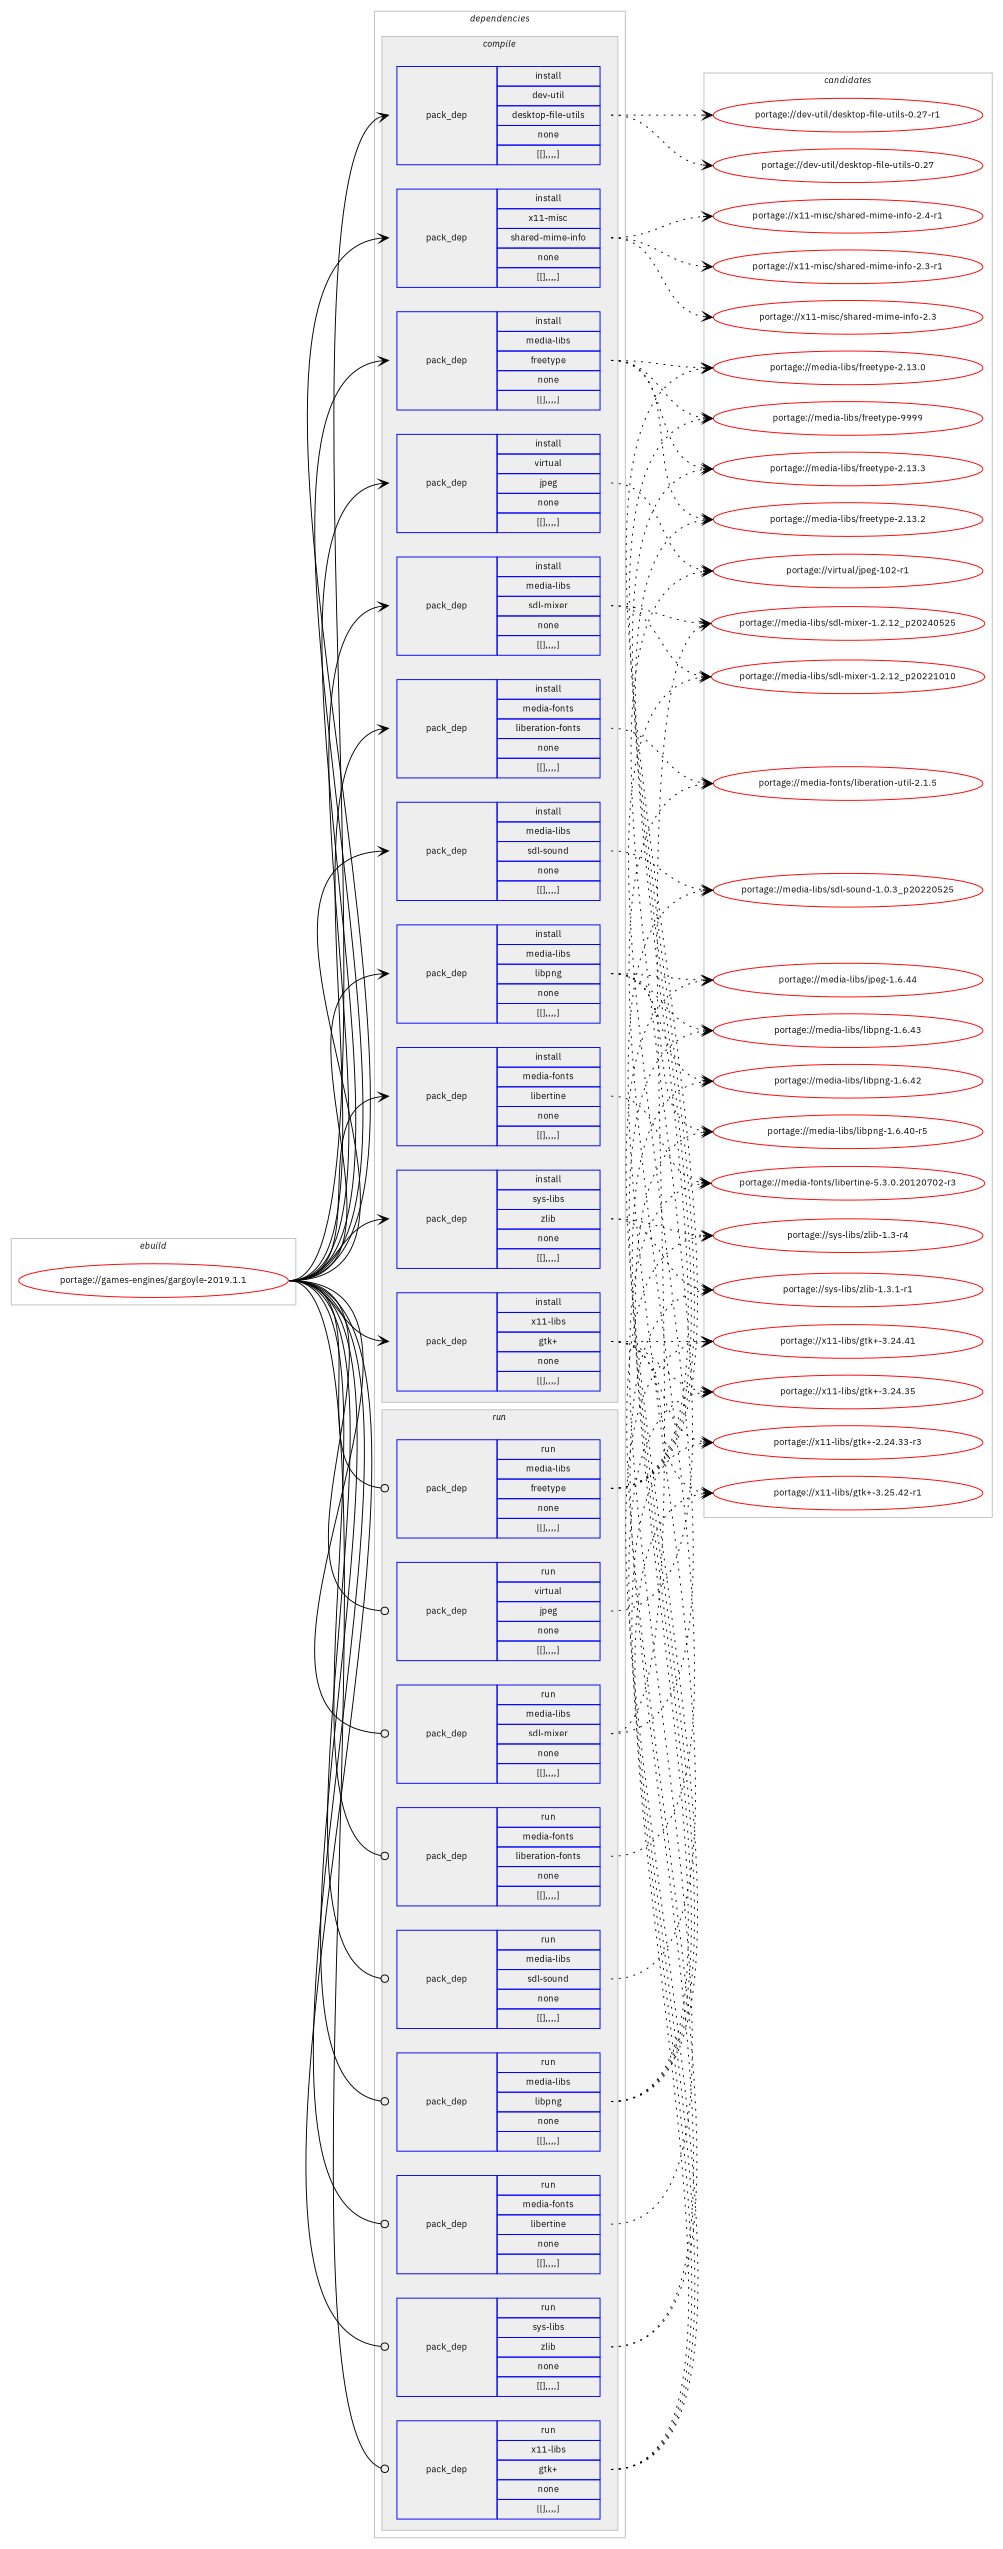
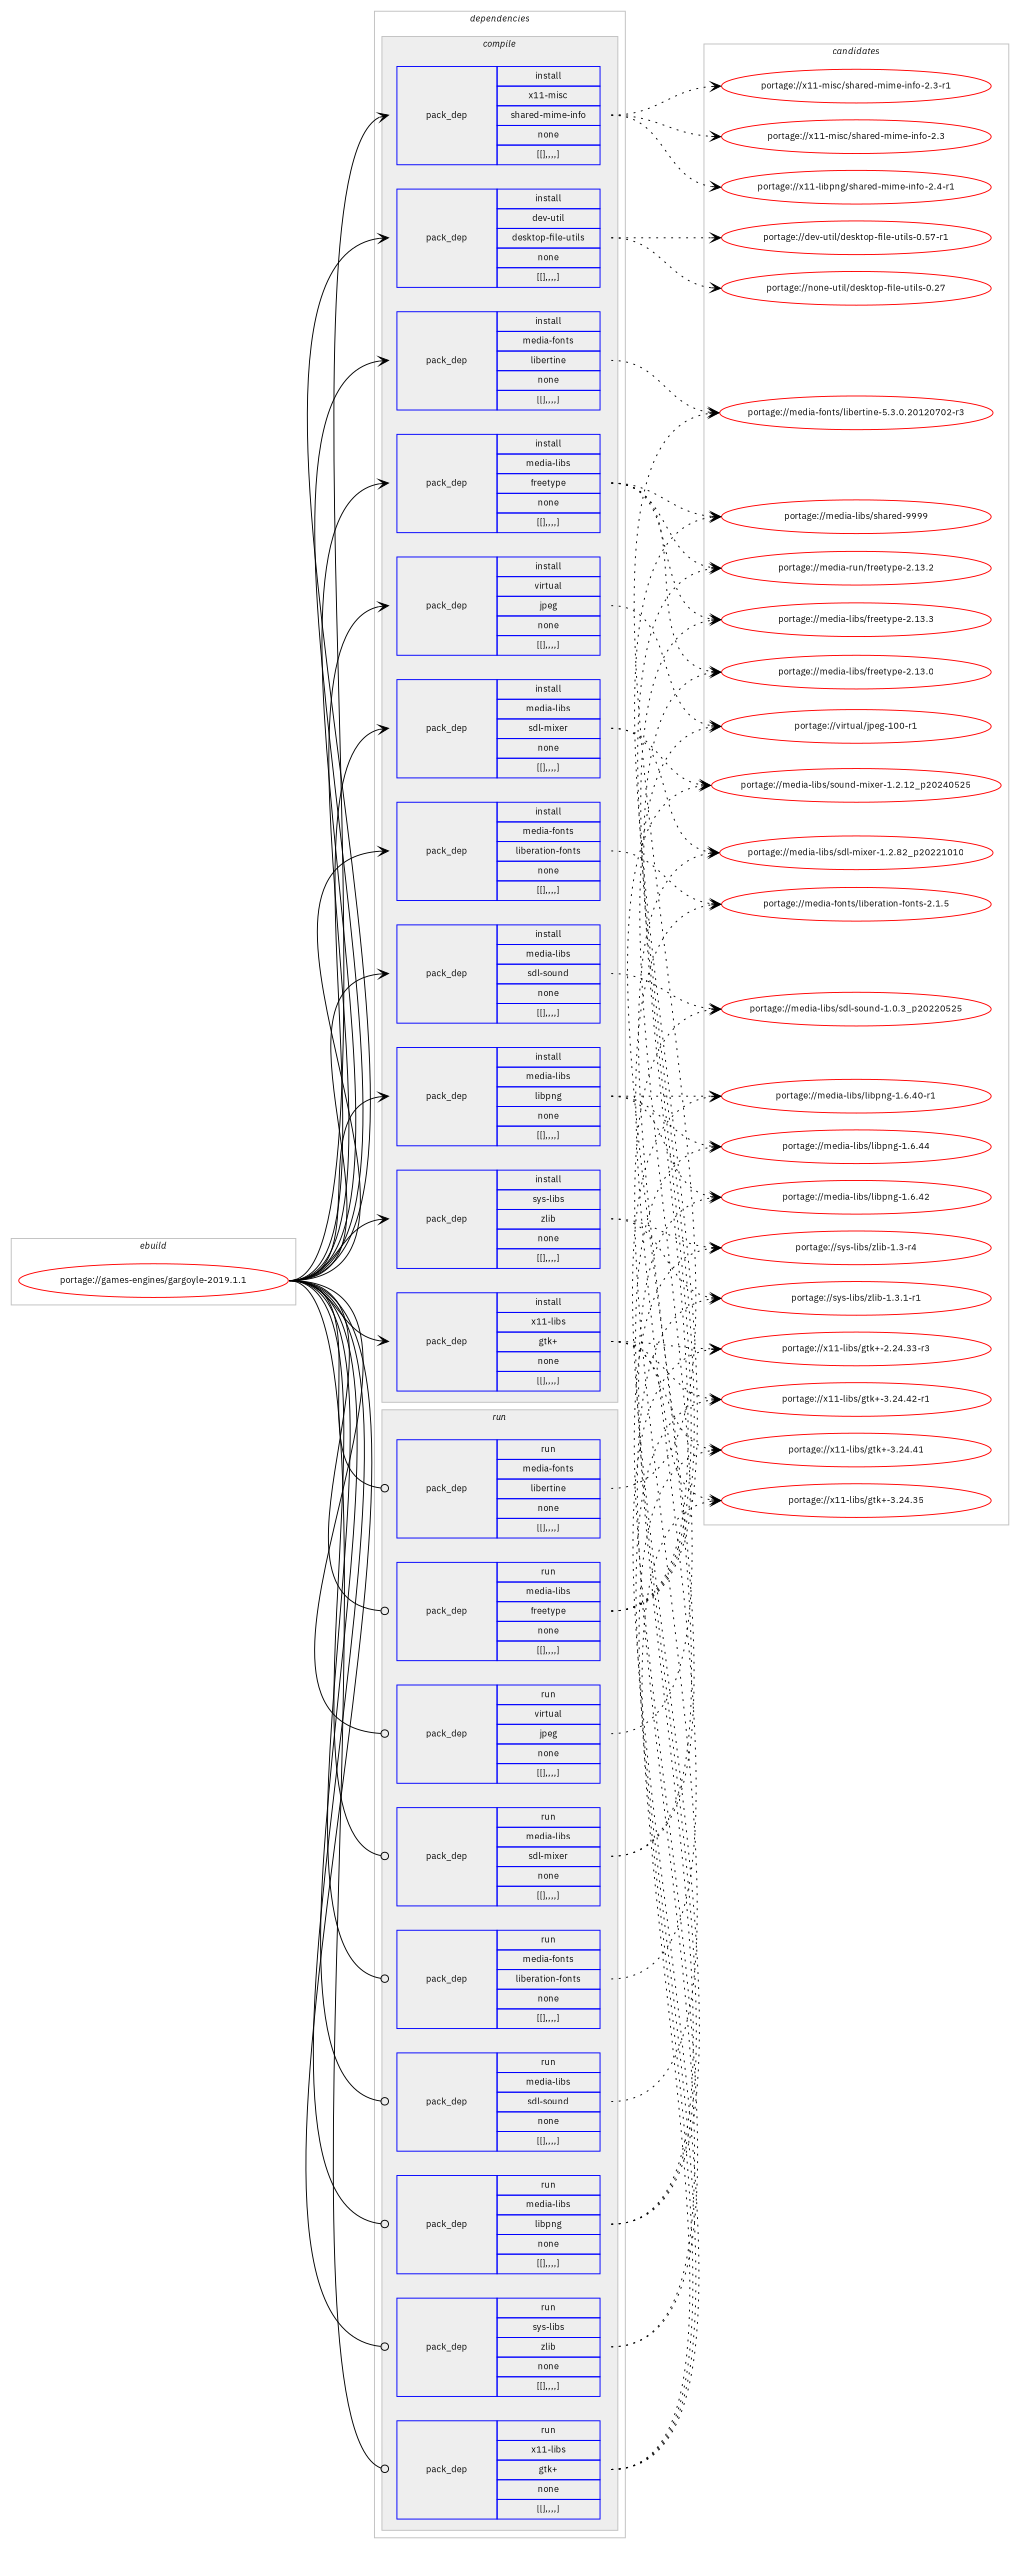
node "portage://dev-util/desktop-file-utils-0.27-r1": label "portage://dev-util/desktop-file-utils-0.27-r1" -> "portage://dev-util/desktop-file-utils-0.57-r1"
node "portage://dev-util/desktop-file-utils-0.27": label "portage://dev-util/desktop-file-utils-0.27" -> "portage://none-util/desktop-file-utils-0.27"
node "portage://x11-misc/shared-mime-info-2.4-r1": label "portage://x11-misc/shared-mime-info-2.4-r1" -> "portage://x11-libpng/shared-mime-info-2.4-r1"
node "portage://media-libs/freetype-9999": label "portage://media-libs/freetype-9999" -> "portage://media-libs/shared-9999"
node "portage://media-libs/freetype-2.13.2": label "portage://media-libs/freetype-2.13.2" -> "portage://media-run/freetype-2.13.2"
node "portage://virtual/jpeg-102-r1": label "portage://virtual/jpeg-102-r1" -> "portage://virtual/jpeg-100-r1"
node "portage://media-libs/sdl-mixer-1.2.12_p20240525": label "portage://media-libs/sdl-mixer-1.2.12_p20240525" -> "portage://media-libs/sound-mixer-1.2.12_p20240525"
node "portage://media-libs/sdl-mixer-1.2.12_p20221010": label "portage://media-libs/sdl-mixer-1.2.12_p20221010" -> "portage://media-libs/sdl-mixer-1.2.82_p20221010"
node "portage://media-fonts/liberation-util-2.1.5": label "portage://media-fonts/liberation-util-2.1.5" -> "portage://media-fonts/liberation-fonts-2.1.5"
node "portage://media-libs/jpeg-1.6.44": label "portage://media-libs/jpeg-1.6.44" -> "portage://media-libs/libpng-1.6.44"
node "portage://media-libs/libpng-1.6.43": removed
node "portage://media-libs/libpng-1.6.40-r5": label "portage://media-libs/libpng-1.6.40-r5" -> "portage://media-libs/libpng-1.6.40-r1"
node "portage://x11-libs/gtk+-3.25.42-r1": label "portage://x11-libs/gtk+-3.25.42-r1" -> "portage://x11-libs/gtk+-3.24.42-r1"
